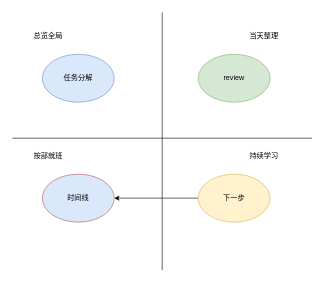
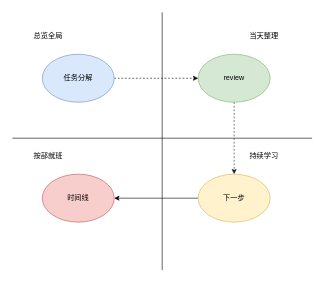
edge "任务分解" -> "review": added
edge "review" -> "下一步": added
node "时间线": fillcolor #dae8fc -> #f8cecc
